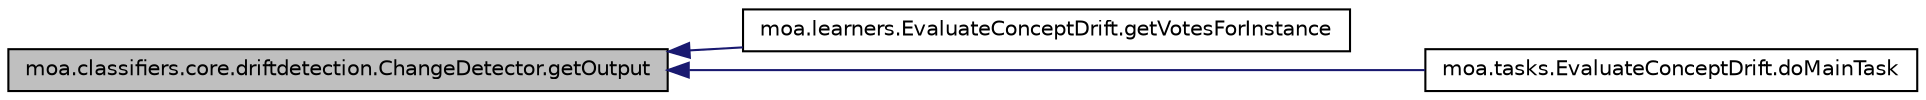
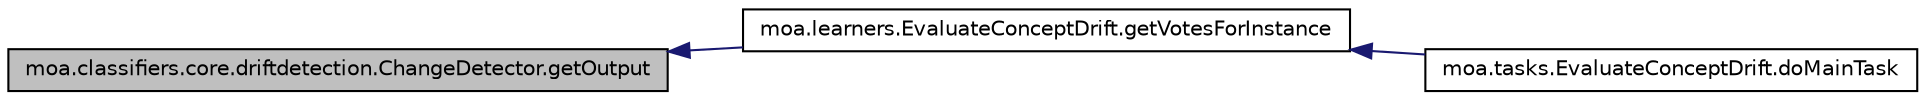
edge "moa.tasks.EvaluateConceptDrift.doMainTask" -> "moa.classifiers.core.driftdetection.ChangeDetector.getOutput": now "moa.tasks.EvaluateConceptDrift.doMainTask" -> "moa.learners.EvaluateConceptDrift.getVotesForInstance"
